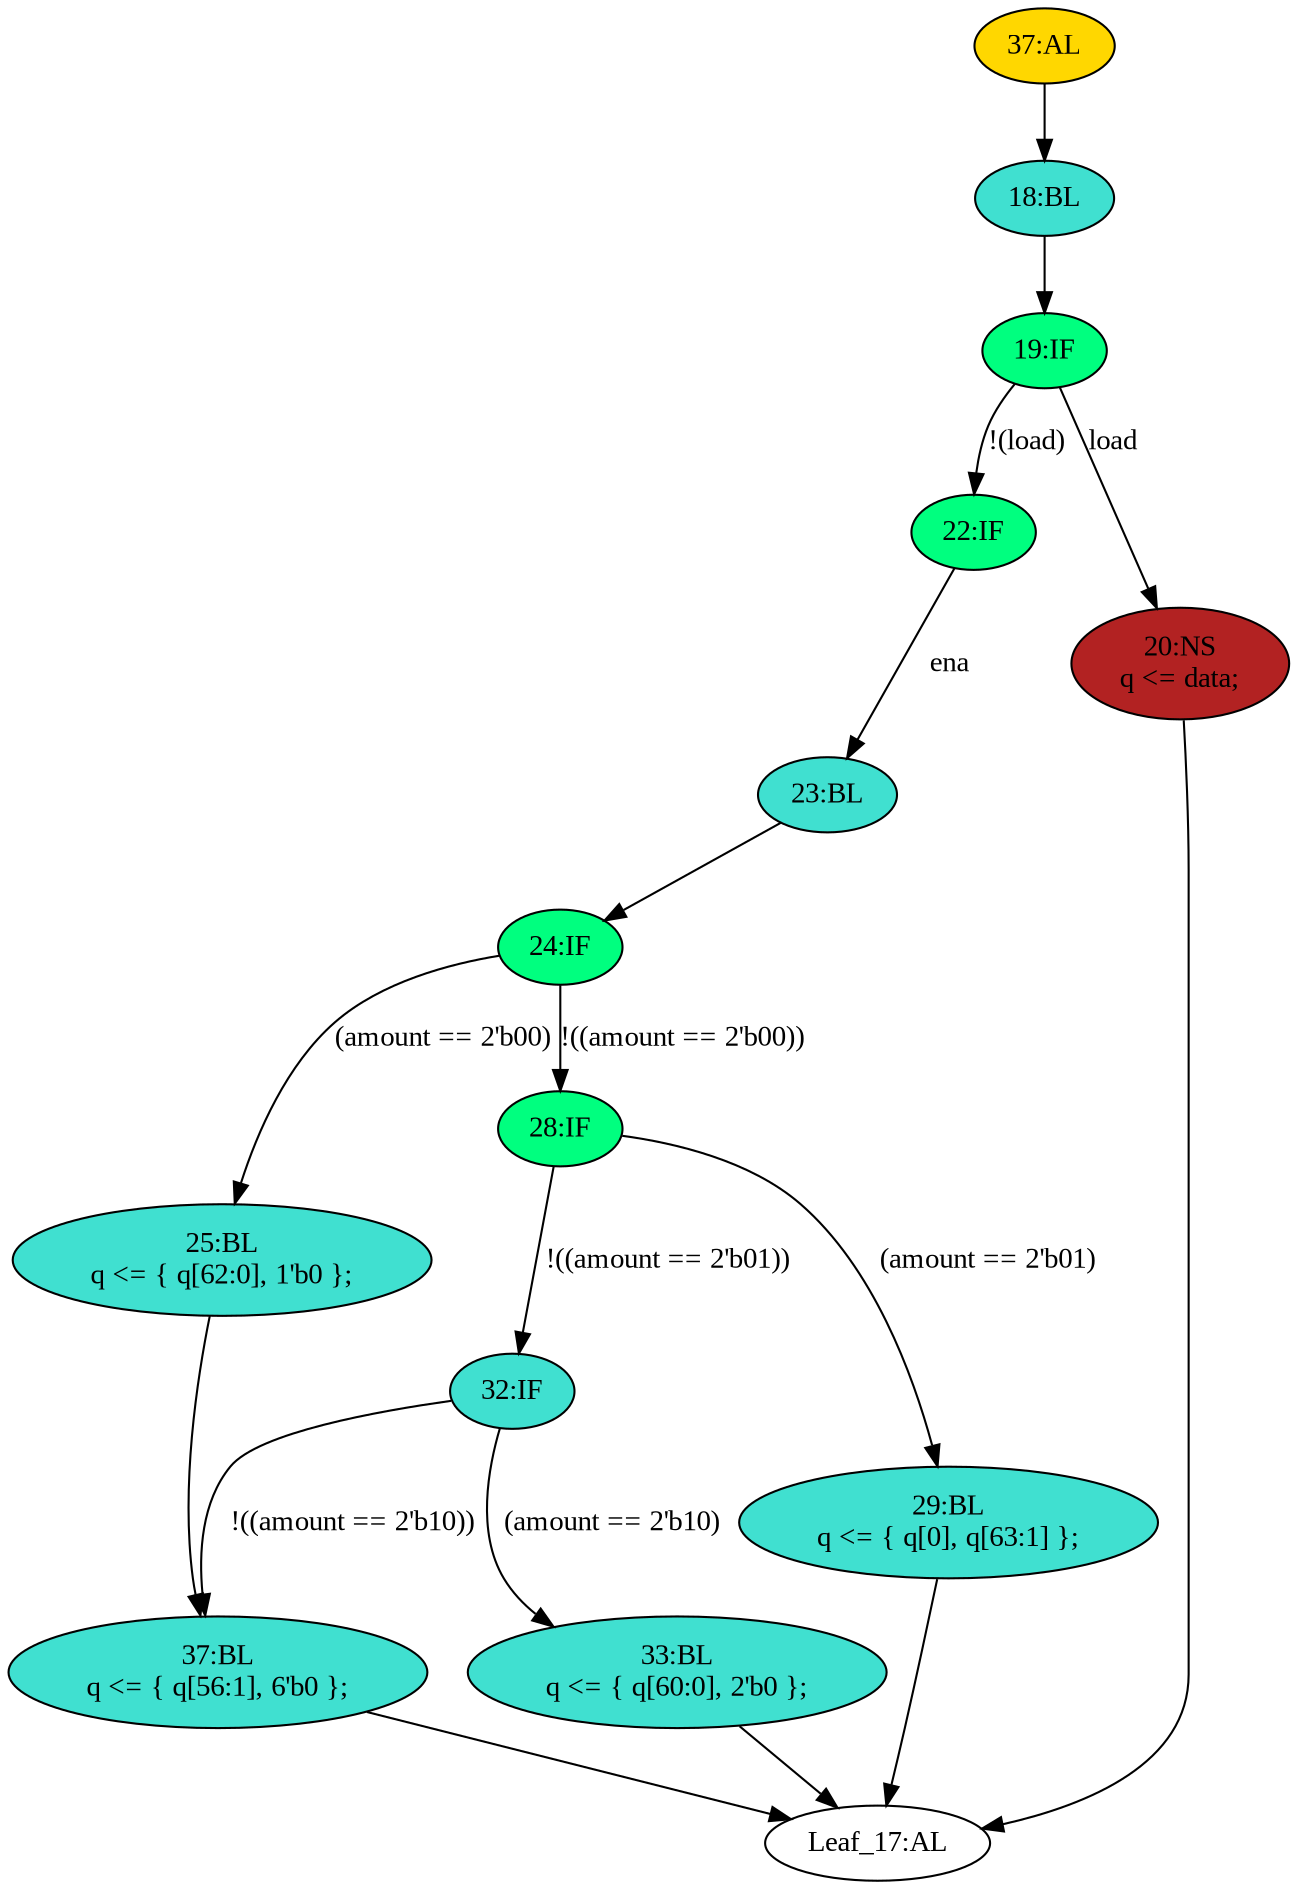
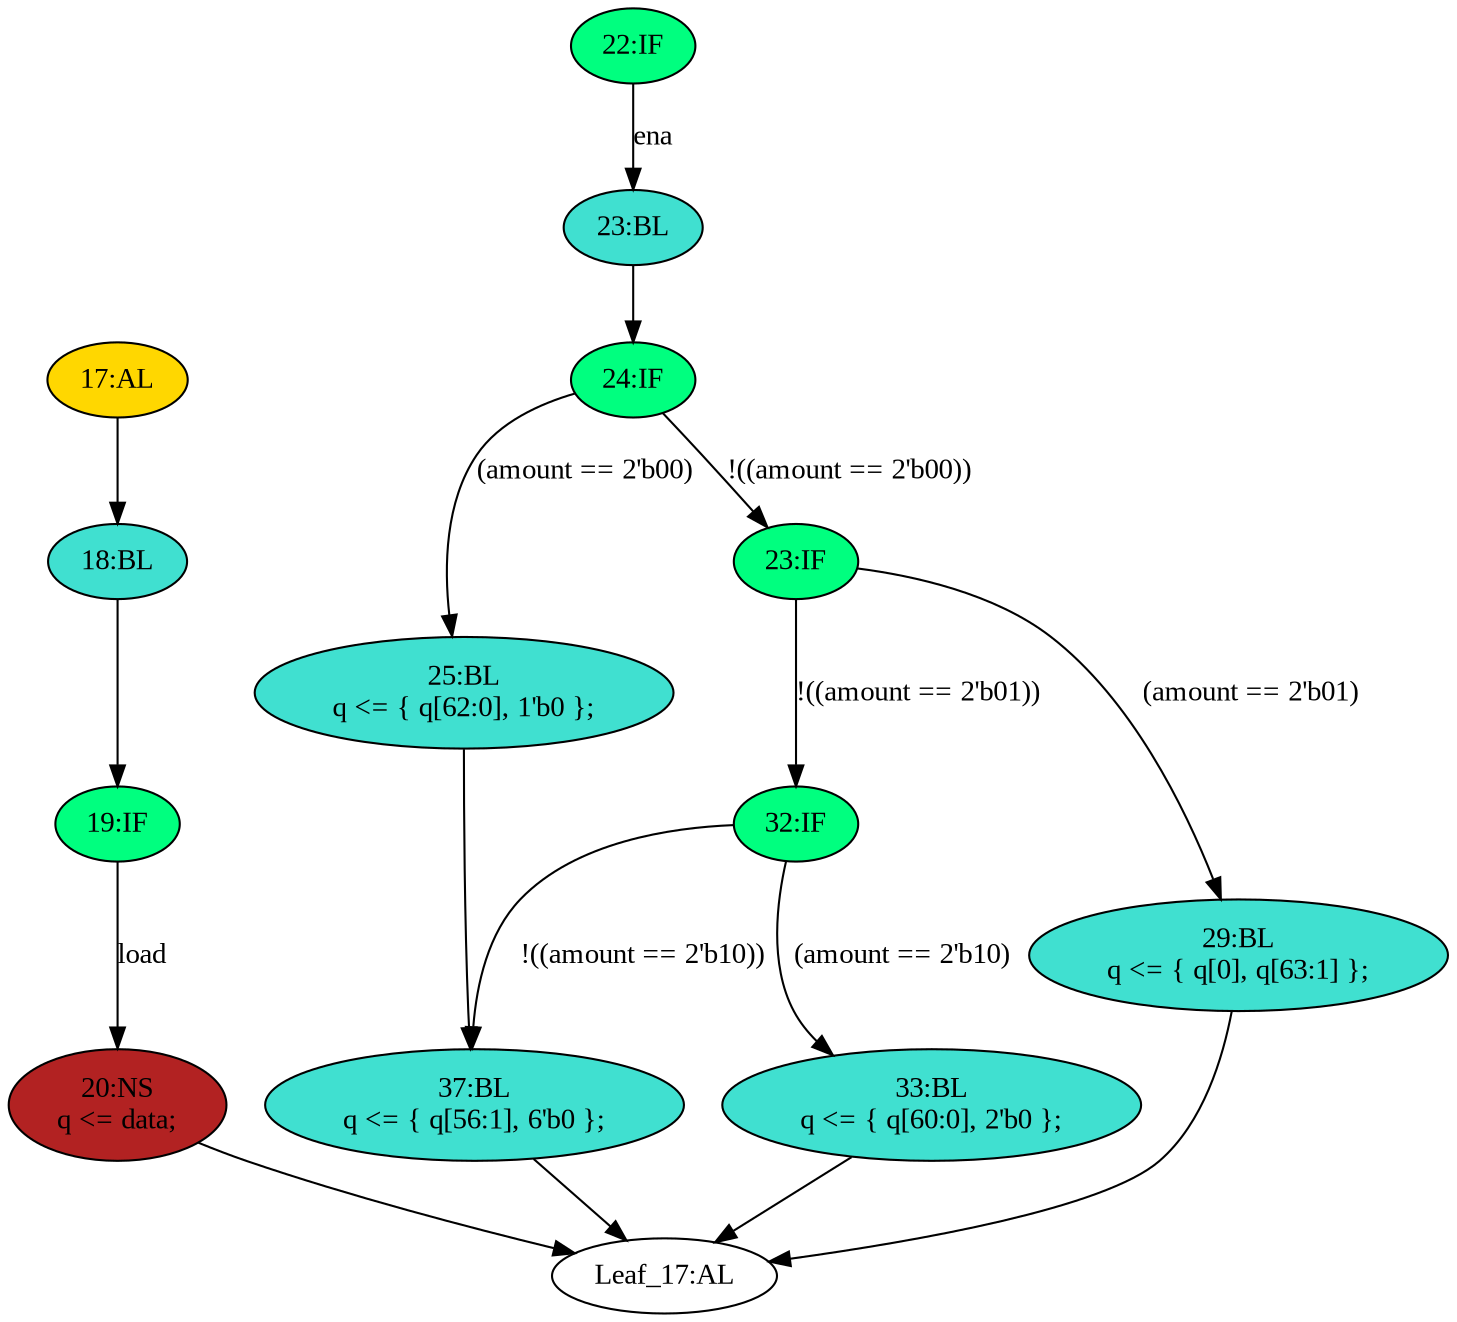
node "37:AL": label "37:AL" -> "17:AL"
edge "19:IF" -> "22:IF": removed, label "!(load)"
node "28:IF": label "28:IF" -> "23:IF"
node "32:IF": fillcolor turquoise -> springgreen
